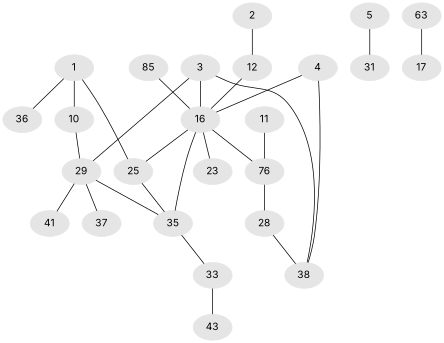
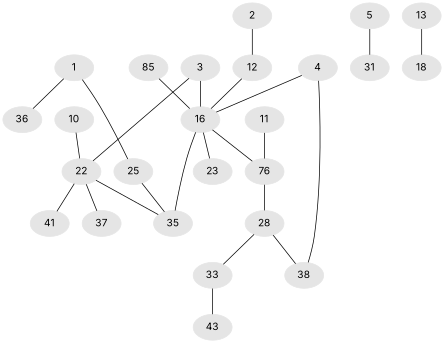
node "63": label "63" -> "13"
node "17": label "17" -> "18"
edge "1" -- "10": removed
edge "3" -- "38": removed
edge "16" -- "25": removed
node "29": label "29" -> "22"
edge "35" -- "33": now "28" -- "33"
